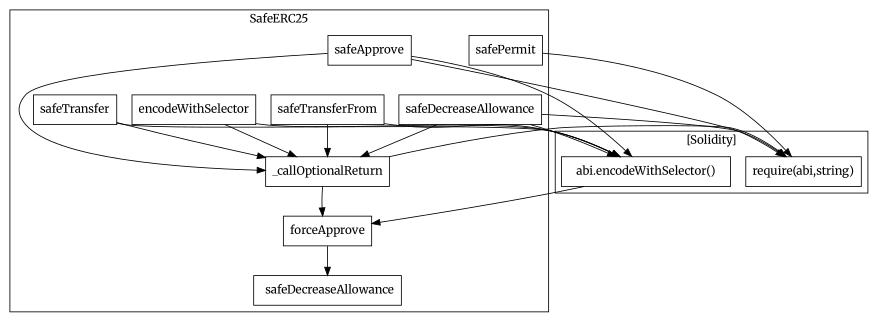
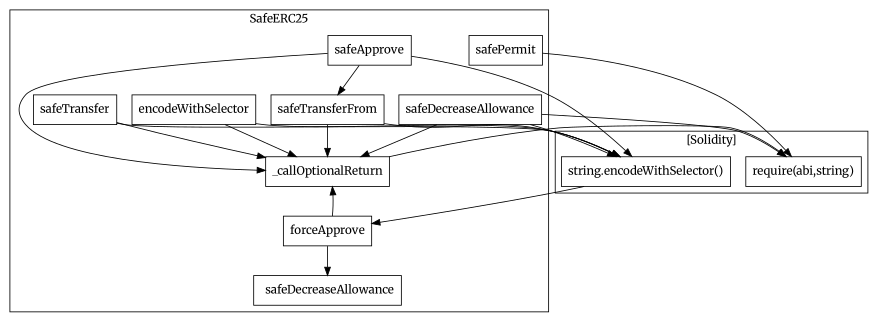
edge "safeApprove" -> "require(abi,string)": now "safeApprove" -> "safeTransferFrom"
node "abi.encodeWithSelector()": label "abi.encodeWithSelector()" -> "string.encodeWithSelector()"
edge "_callOptionalReturn" -> "forceApprove": reversed
